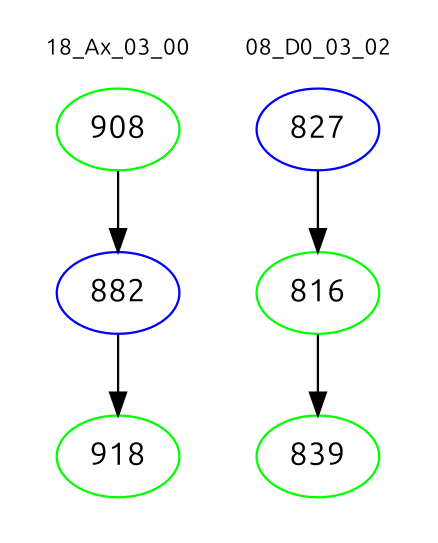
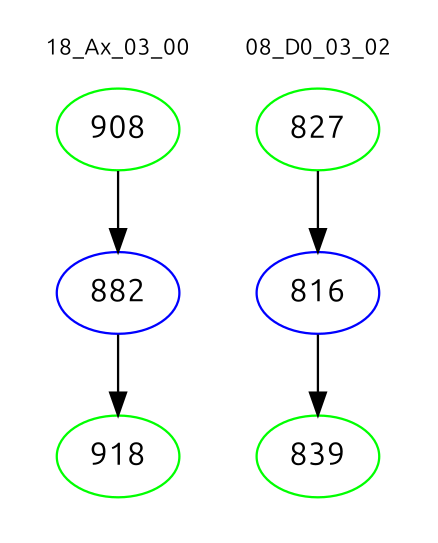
node "827": color blue -> green
node "816": color green -> blue
